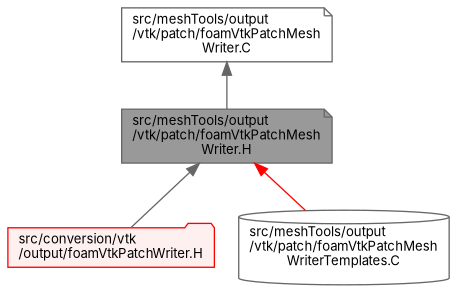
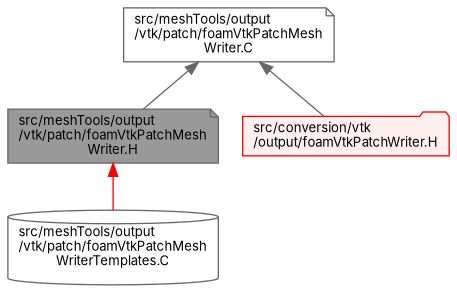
edge "src/conversion/vtk /output/foamVtkPatchWriter.H" -> "src/meshTools/output /vtk/patch/foamVtkPatchMesh Writer.H": now "src/conversion/vtk /output/foamVtkPatchWriter.H" -> "src/meshTools/output /vtk/patch/foamVtkPatchMesh Writer.C"
